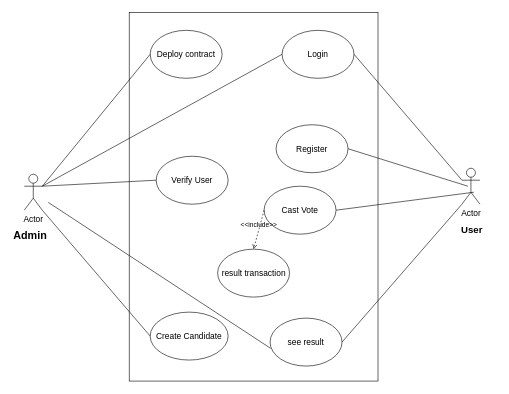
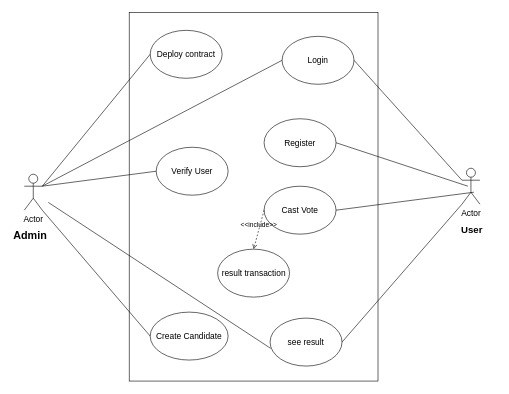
node "Login": moved (318, 54) -> (318, 60)
node "Register": moved (312, 149) -> (300, 143)
node "Verify User": moved (192, 180) -> (192, 171)
